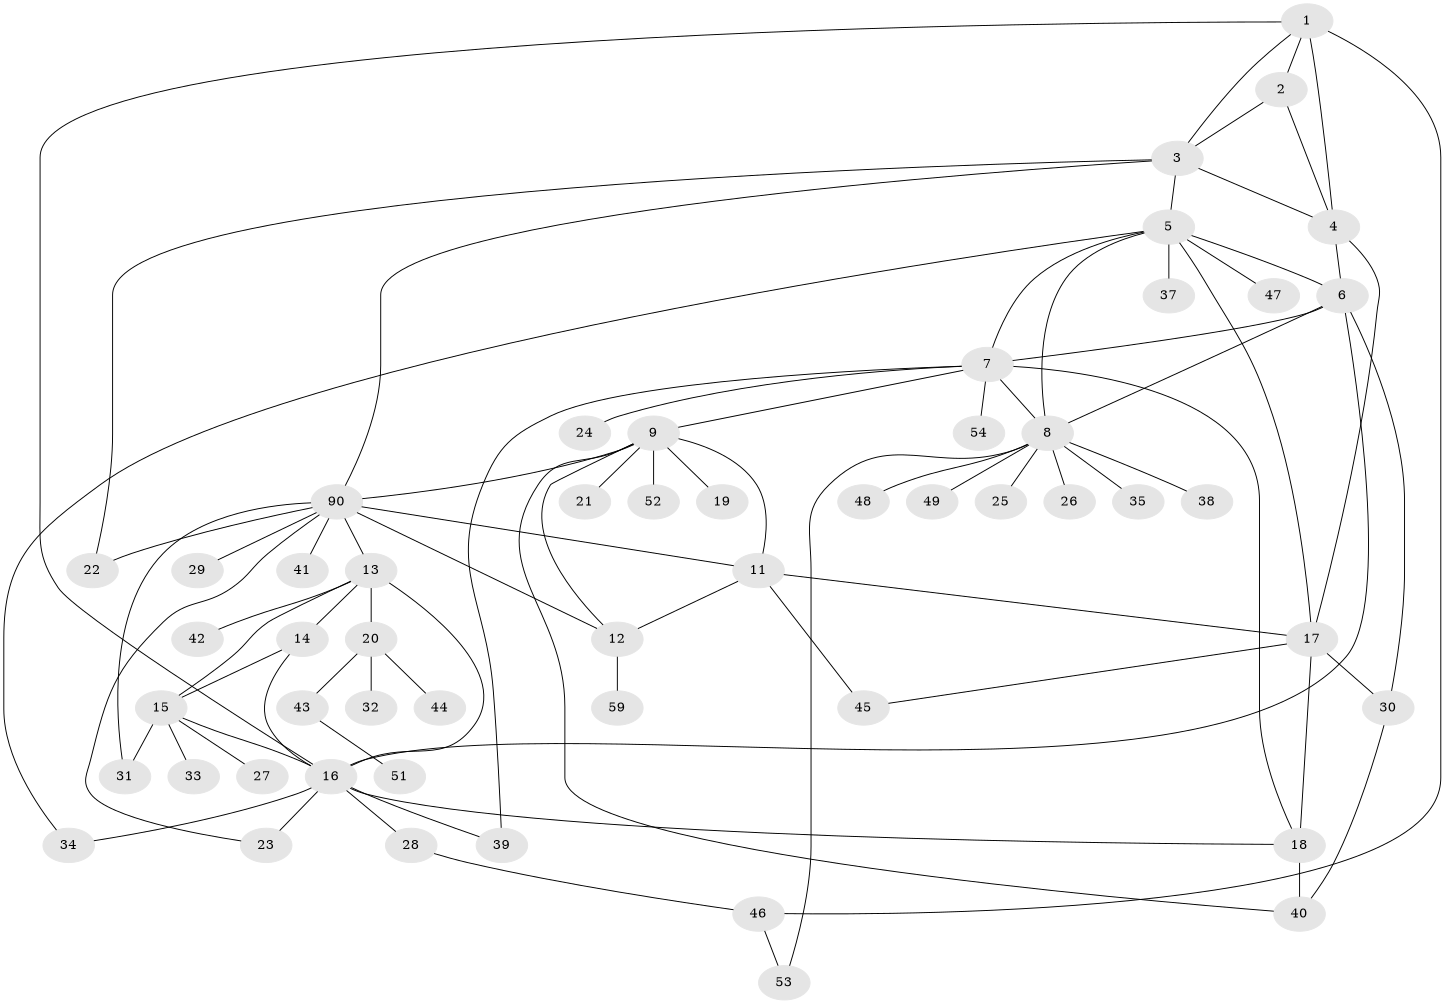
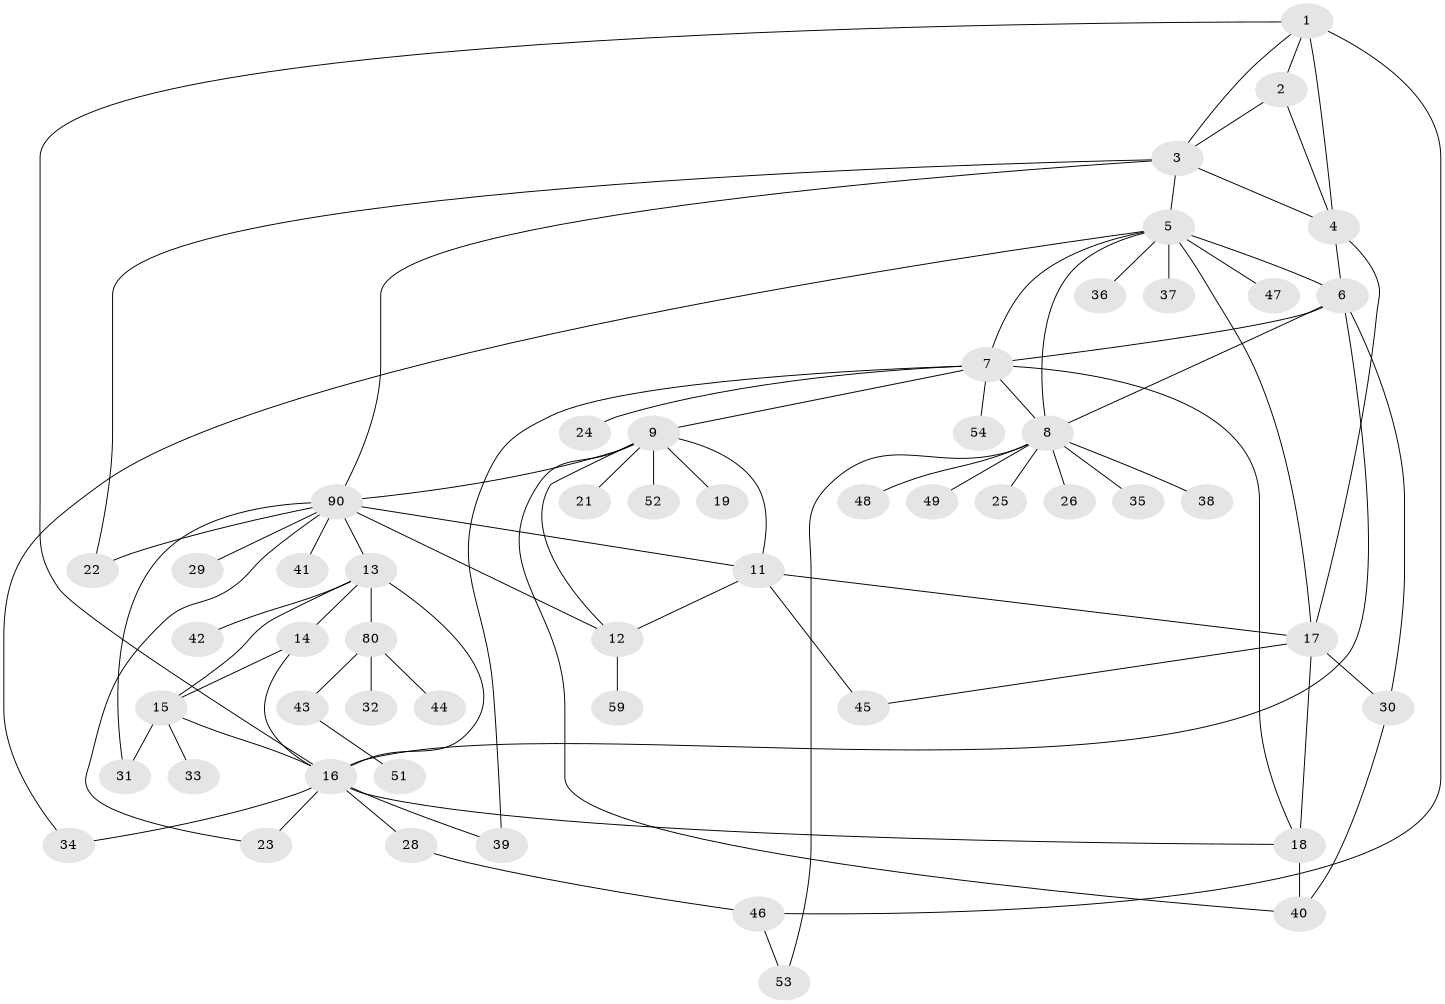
node "36": added
node "20": label "20" -> "80"
node "27": removed
